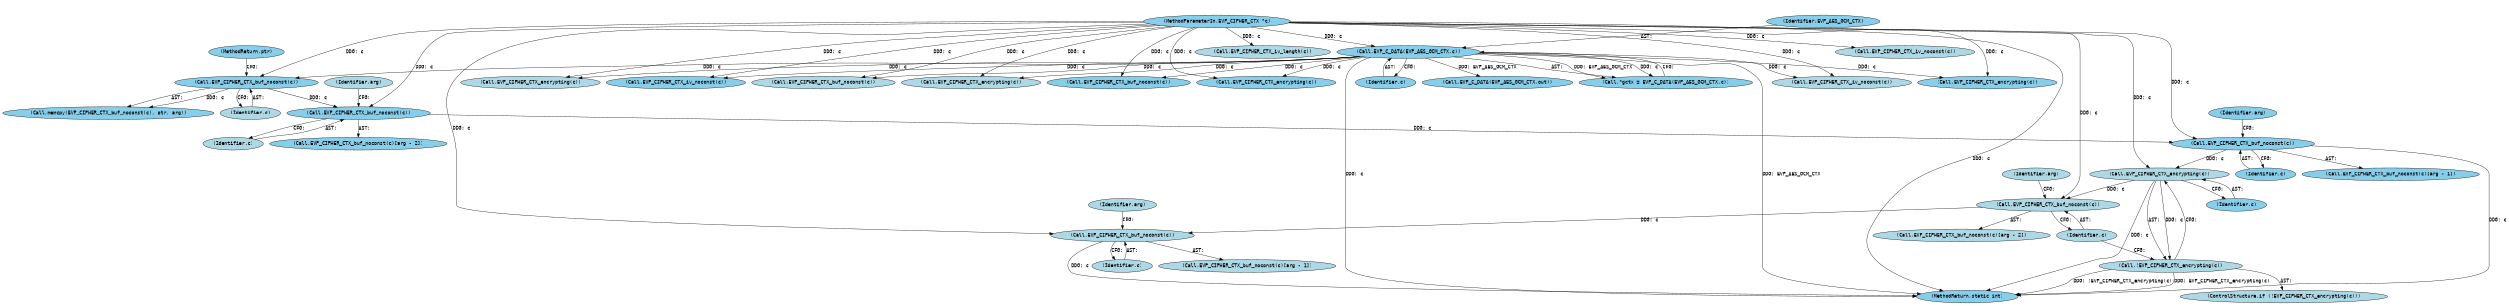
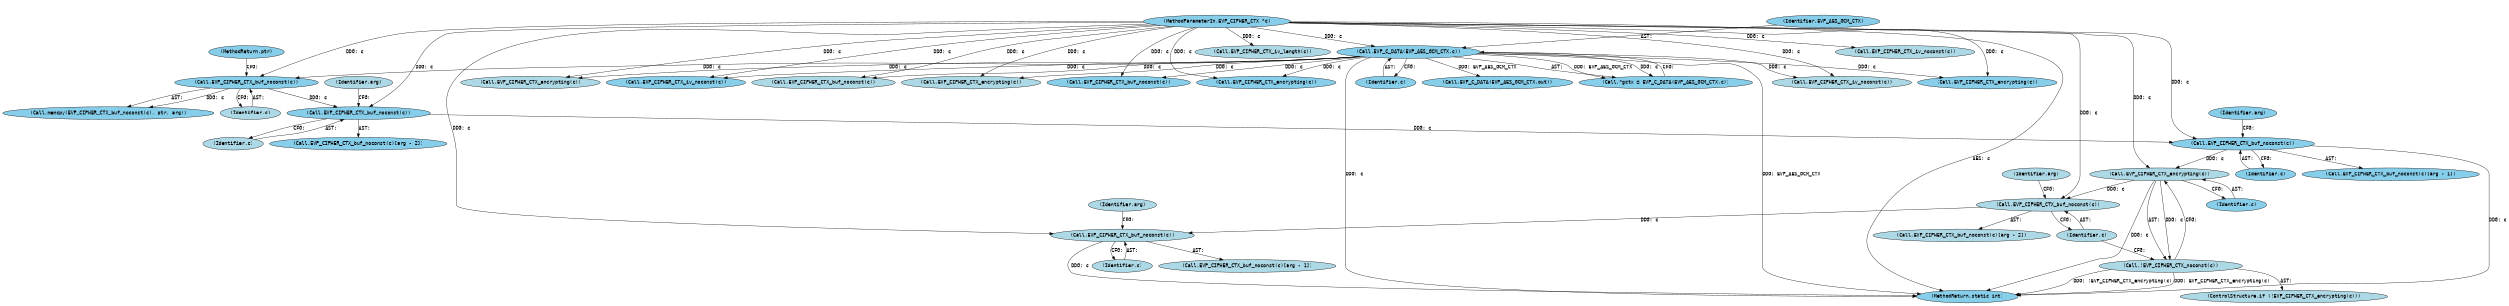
edge "(MethodParameterIn,EVP_CIPHER_CTX *c)" -> "(MethodReturn,static int)": label "DDG: c" -> "AES: c"
node "(Call,!EVP_CIPHER_CTX_encrypting(c))": label "(Call,!EVP_CIPHER_CTX_encrypting(c))" -> "(Call,!EVP_CIPHER_CTX_noconst(c))"
